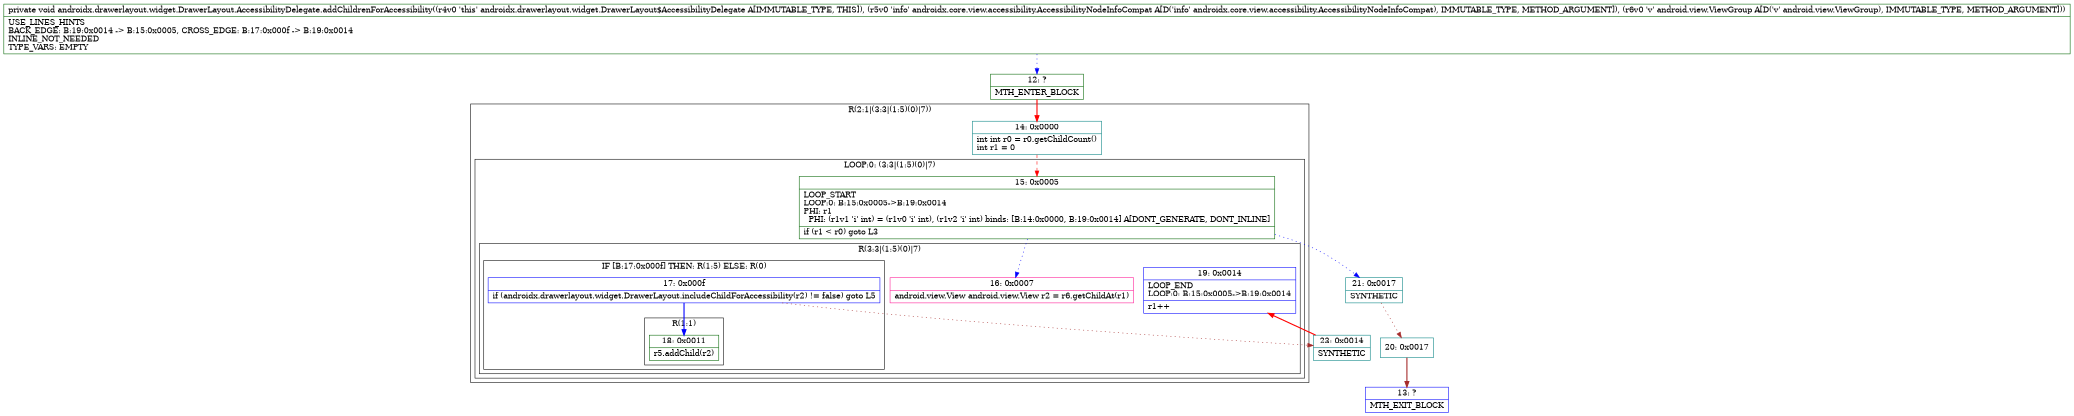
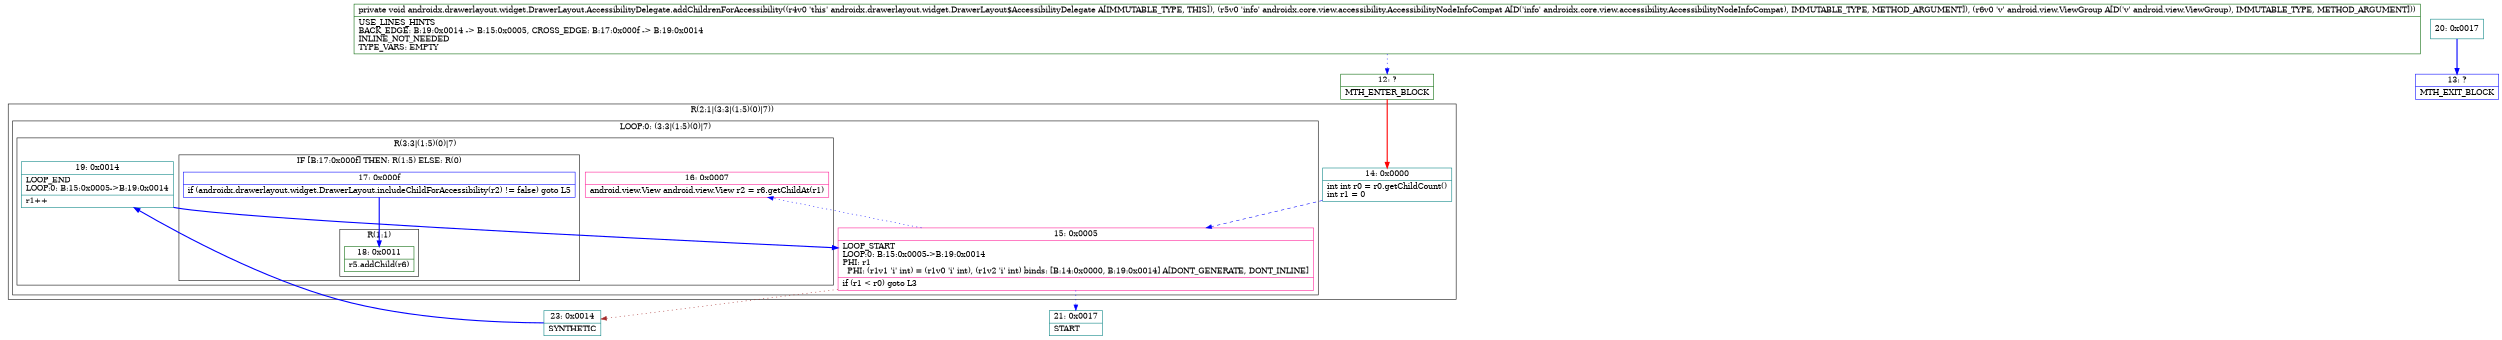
edge "14: 0x0000" -> "15: 0x0005": color red -> blue
node "15: 0x0005": color darkgreen -> deeppink
edge "19: 0x0014" -> "15: 0x0005": added
node "19: 0x0014": color blue -> teal
node "21: 0x0017": text "SYNTHETIC" -> "START"
edge "21: 0x0017" -> "20: 0x0017": removed
edge "23: 0x0014" -> "19: 0x0014": color red -> blue
edge "17: 0x000f" -> "23: 0x0014": now "15: 0x0005" -> "23: 0x0014"
node "18: 0x0011": text "r5.addChild(r2)" -> "r5.addChild(r6)"
edge "20: 0x0017" -> "13: ?": color brown -> blue
